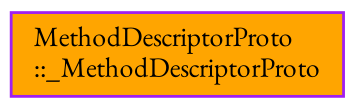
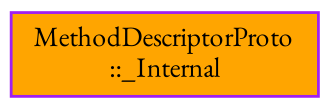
node "MethodDescriptorProto ::_MethodDescriptorProto": label "MethodDescriptorProto ::_MethodDescriptorProto" -> "MethodDescriptorProto ::_Internal"
